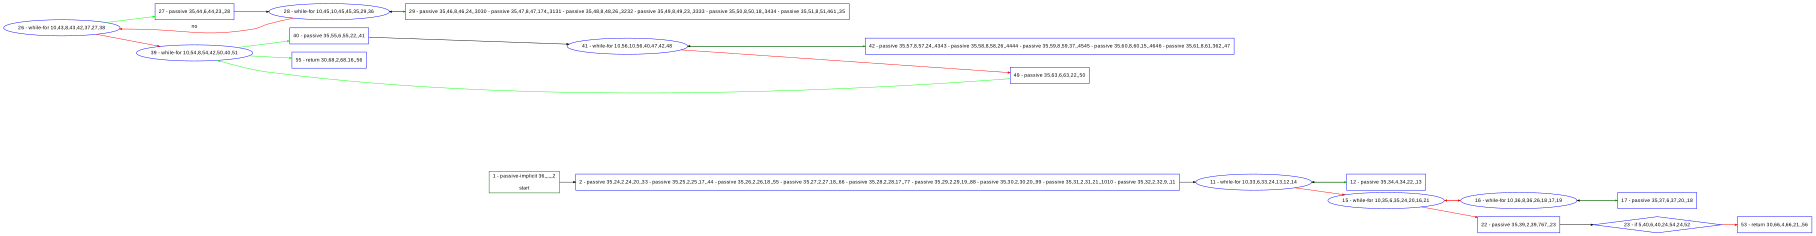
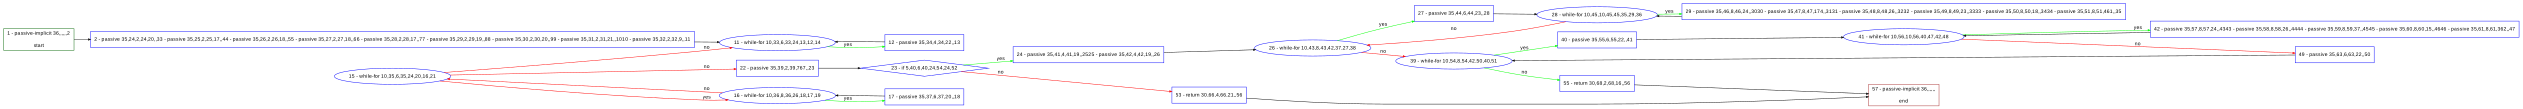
node "24 - passive 35,41,4,41,19,,2525 - passive 35,42,4,42,19,,26": added
edge "49 - passive 35,63,6,63,22,,50" -> "39 - while-for 10,54,8,54,42,50,40,51": color #00ff00 -> #000000
node "57 - passive-implicit 36,,,,,, end": added
edge "11 - while-for 10,33,6,33,24,13,12,14" -> "15 - while-for 10,35,6,35,24,20,16,21": reversed
